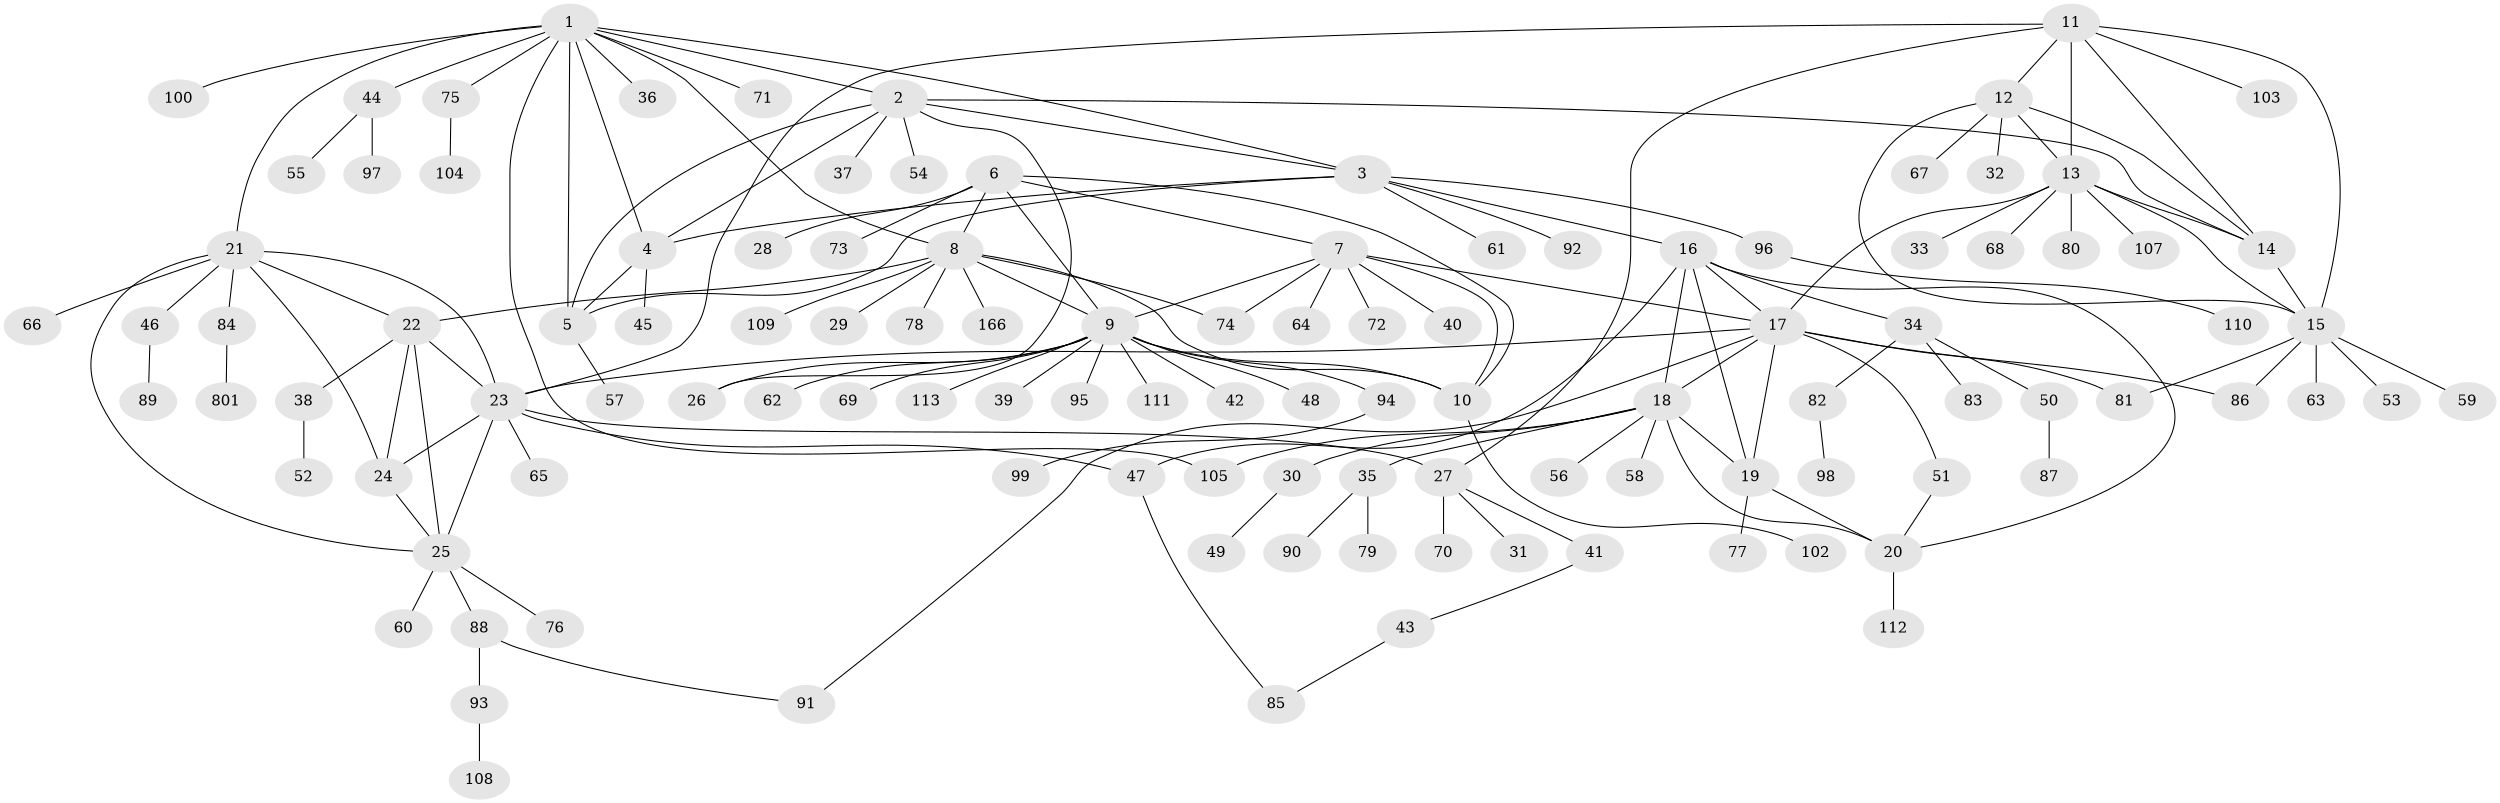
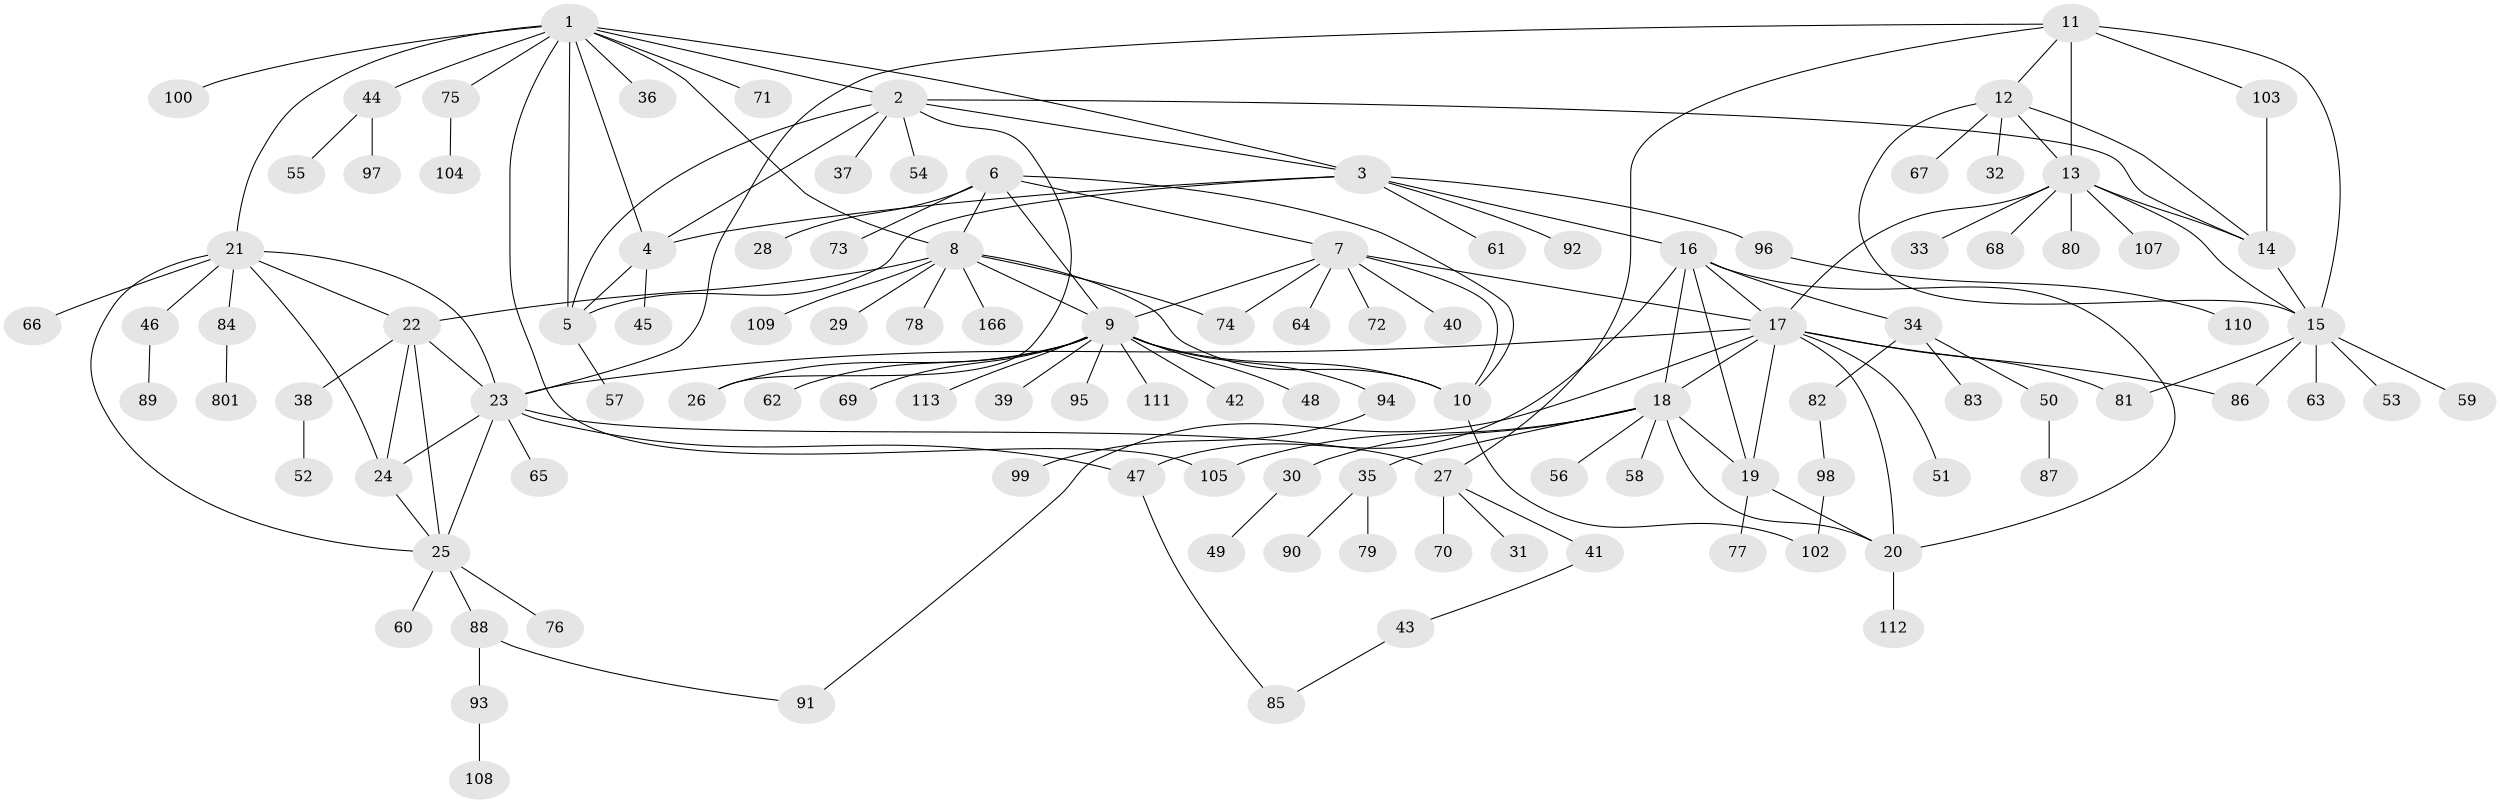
edge "11" -- "14": now "103" -- "14"
edge "98" -- "102": added
edge "51" -- "20": now "17" -- "20"
